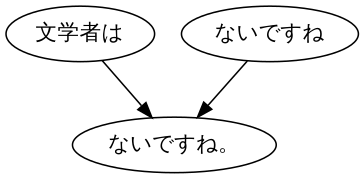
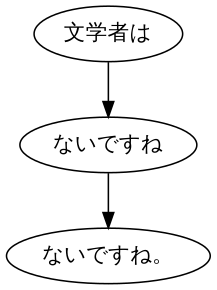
edge "文学者は" -> "ないですね。": now "文学者は" -> "ないですね"
